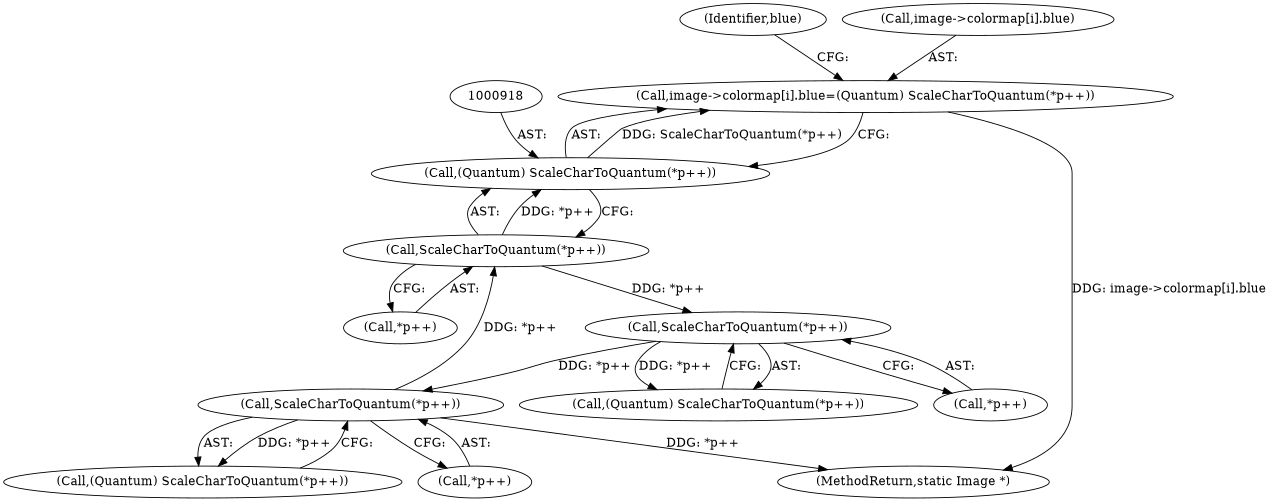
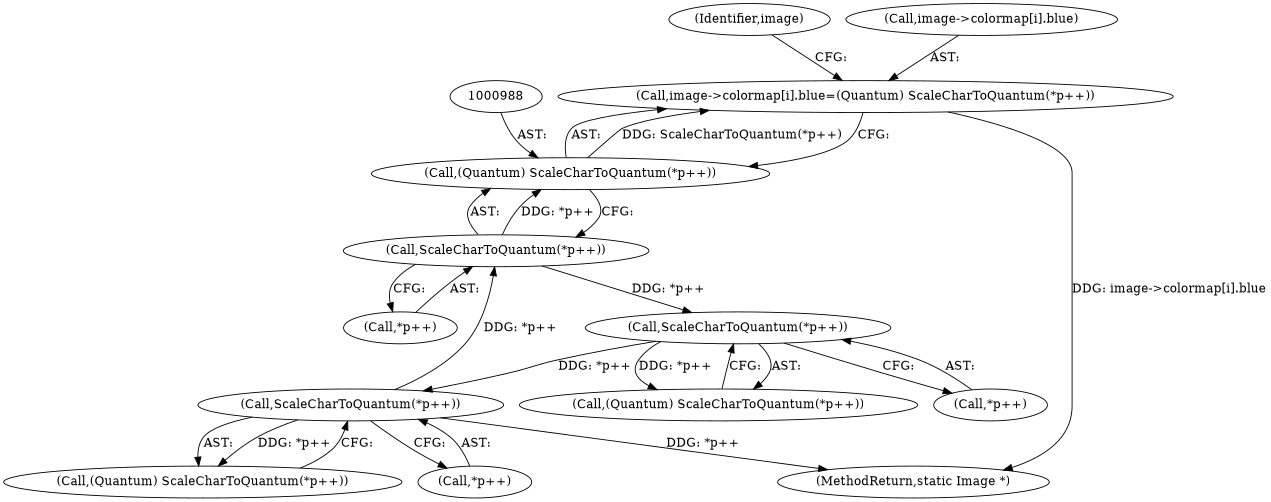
node "(Identifier,blue)": label "(Identifier,blue)" -> "(Identifier,image)"
node "1000918": label "1000918" -> "1000988"
